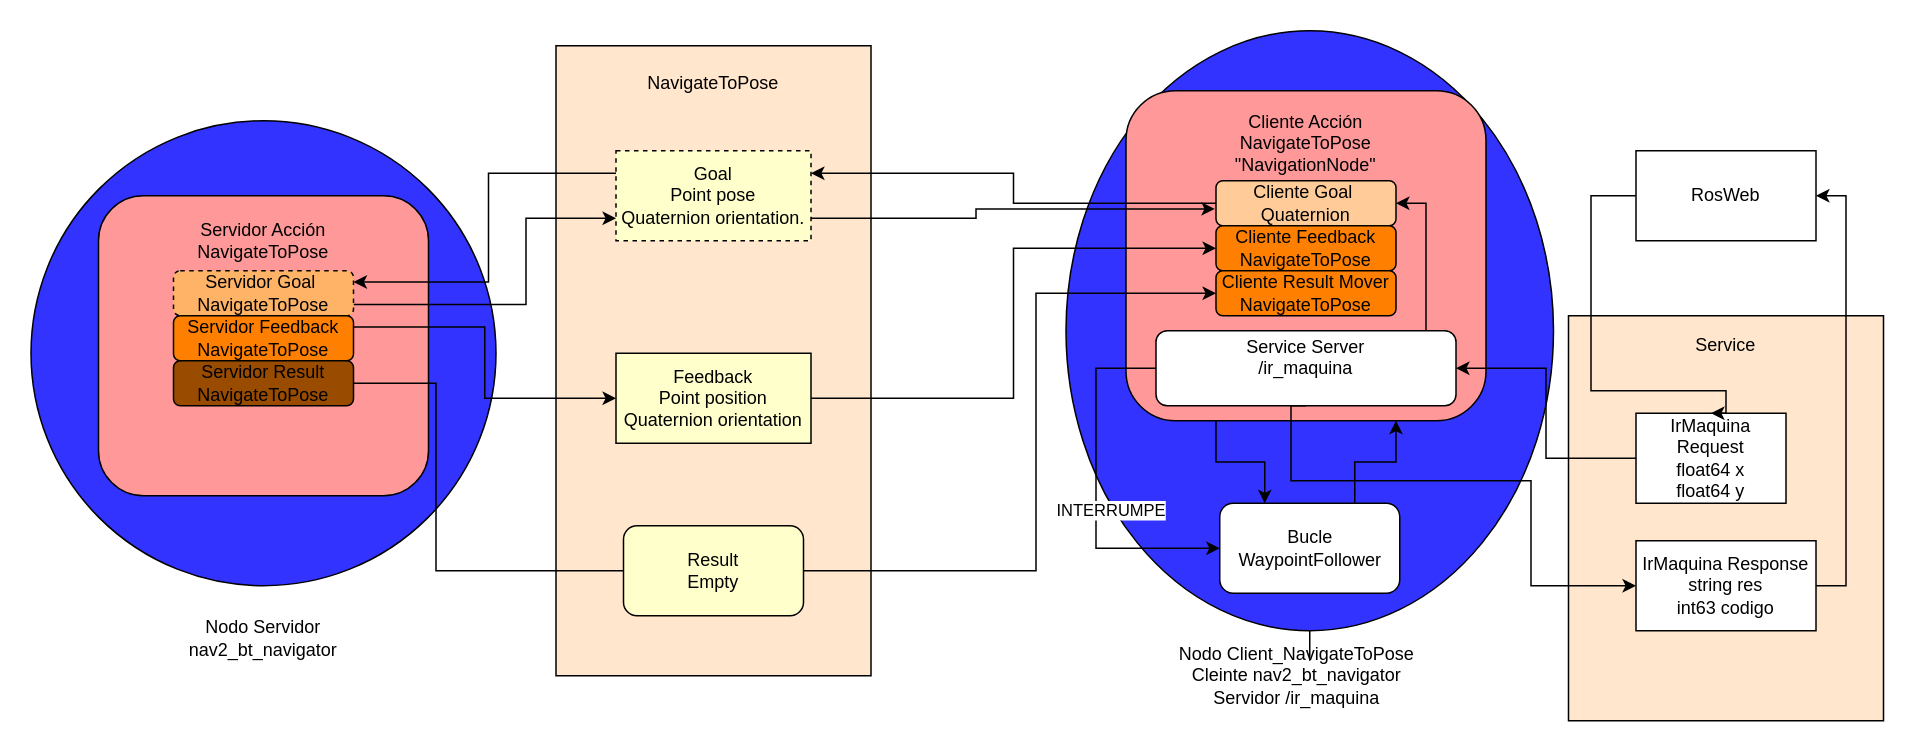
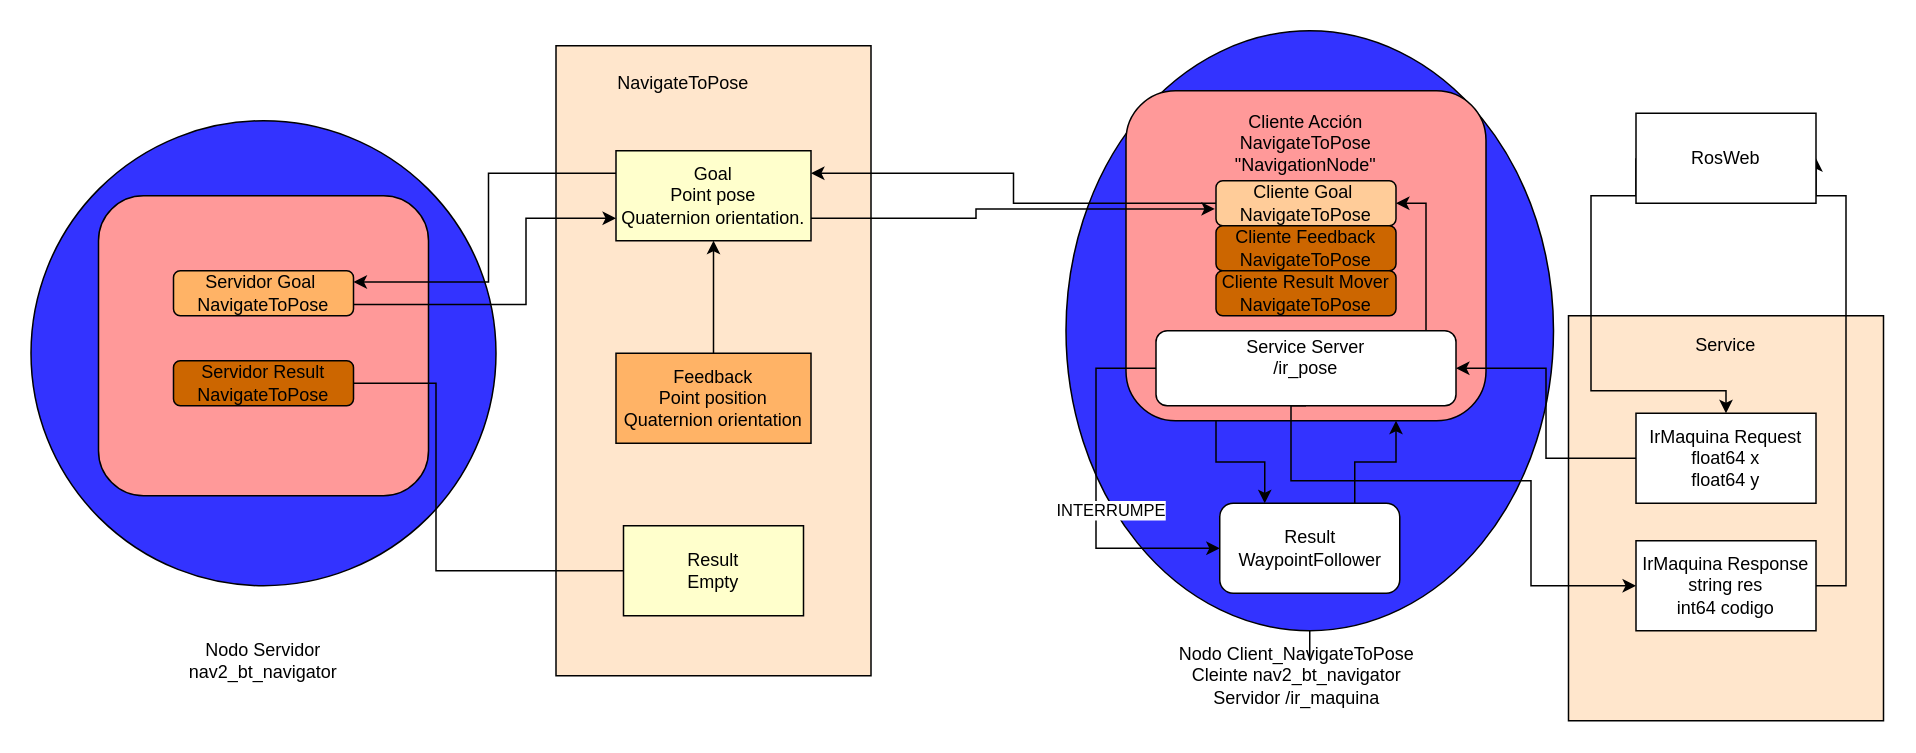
node "NavigateToPose": moved (713, 83) -> (683, 83)
node "Goal Point pose Quaternion orientation.": style dashed -> solid
node "RosWeb": moved (1726, 196) -> (1726, 158)
node "Cliente Goal Quaternion": label "Cliente Goal Quaternion" -> "Cliente Goal NavigateToPose"
node "Servidor Acción NavigateToPose": removed
node "Cliente Feedback NavigateToPose": fillcolor #ff8000 -> #cc6600
node "Servidor Goal NavigateToPose": style dashed -> solid
node "Cliente Result Mover NavigateToPose": fillcolor #ff8000 -> #cc6600
edge "Feedback Point position Quaternion orientation" -> "Cliente Feedback NavigateToPose": now "Feedback Point position Quaternion orientation" -> "Goal Point pose Quaternion orientation."
node "Servidor Feedback NavigateToPose": removed
edge "Servidor Feedback NavigateToPose" -> "Feedback Point position Quaternion orientation": removed
node "Service Server /ir_maquina": label "Service Server /ir_maquina" -> "Service Server /ir_pose"
node "Servidor Result NavigateToPose": fillcolor #994c00 -> #cc6600
node "Feedback Point position Quaternion orientation": fillcolor #ffffcc -> #ffb366
node "IrMaquina Request float64 x float64 y": size 150x90 -> 180x90
edge "Result Empty" -> "Cliente Result Mover NavigateToPose": removed
node "Bucle WaypointFollower": label "Bucle WaypointFollower" -> "Result WaypointFollower"
node "Result Empty": shape rounded rectangle -> rectangle
node "IrMaquina Response string res int63 codigo": label "IrMaquina Response string res int63 codigo" -> "IrMaquina Response string res int64 codigo"
node "Nodo Servidor nav2_bt_navigator": moved (263, 638) -> (263, 661)
